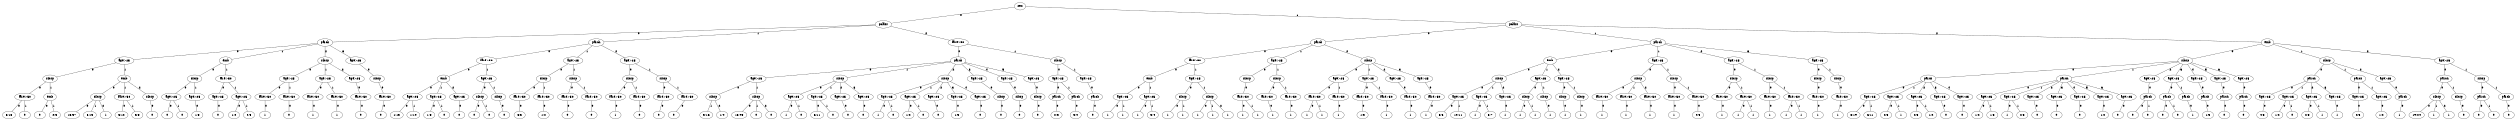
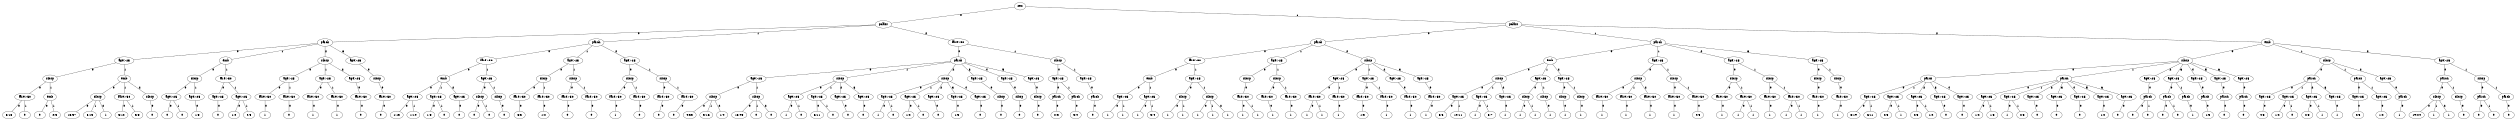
node "4/53": added
